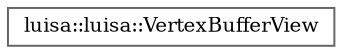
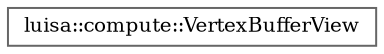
node "luisa::luisa::VertexBufferView": label "luisa::luisa::VertexBufferView" -> "luisa::compute::VertexBufferView"
